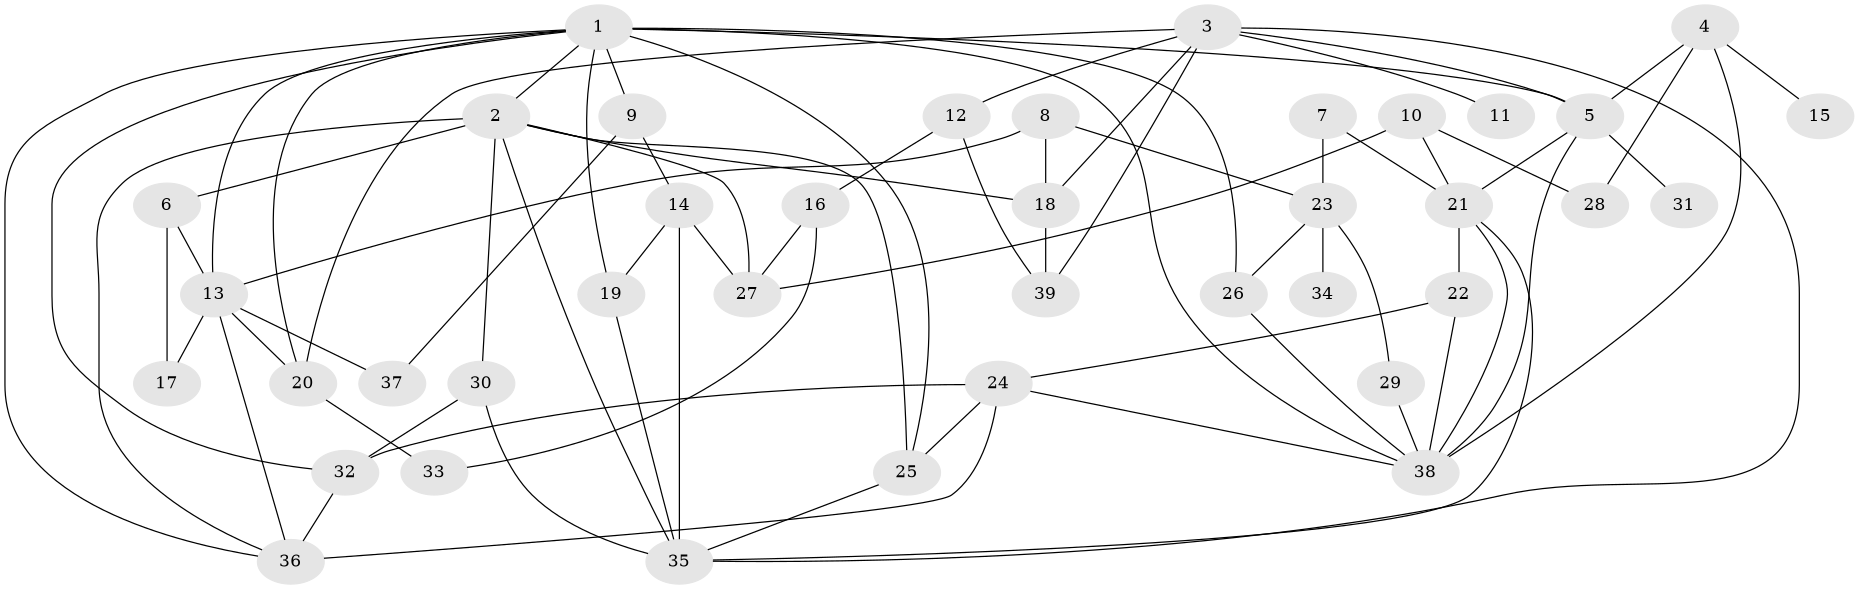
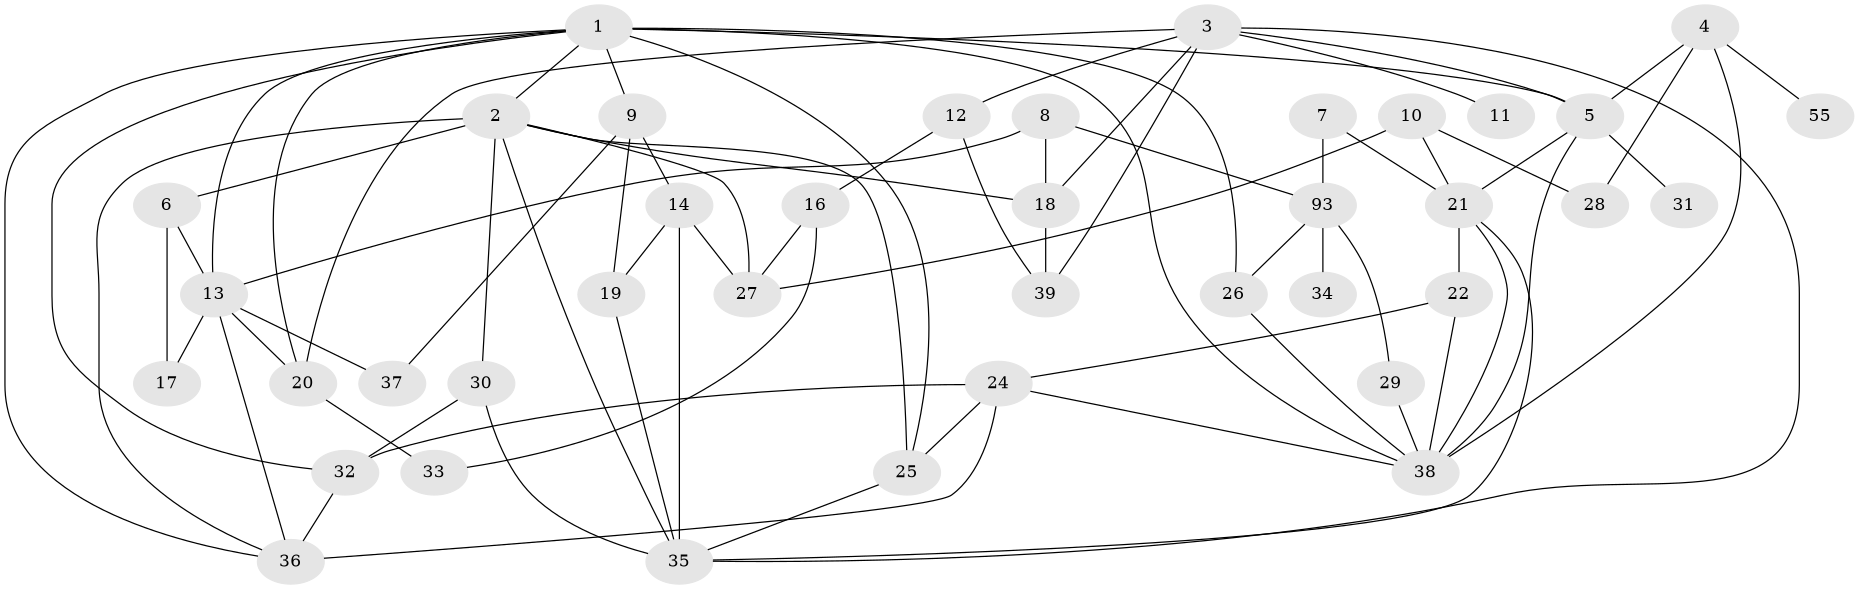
node "15": label "15" -> "55"
edge "1" -- "19": now "9" -- "19"
node "23": label "23" -> "93"
